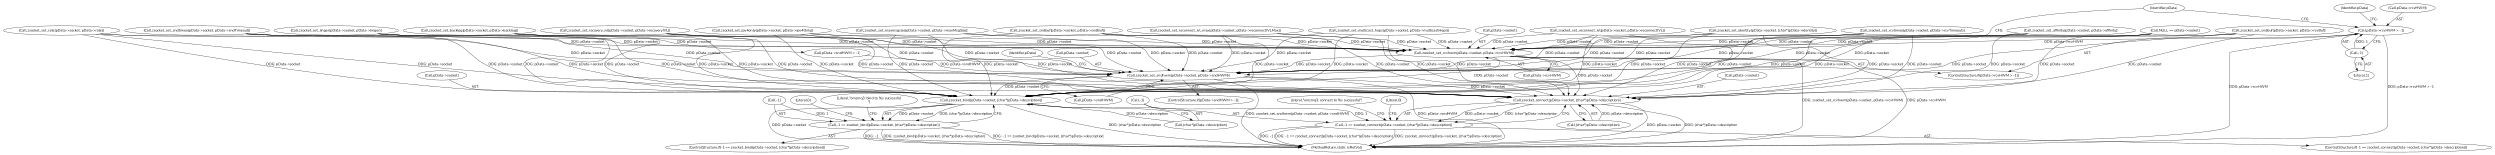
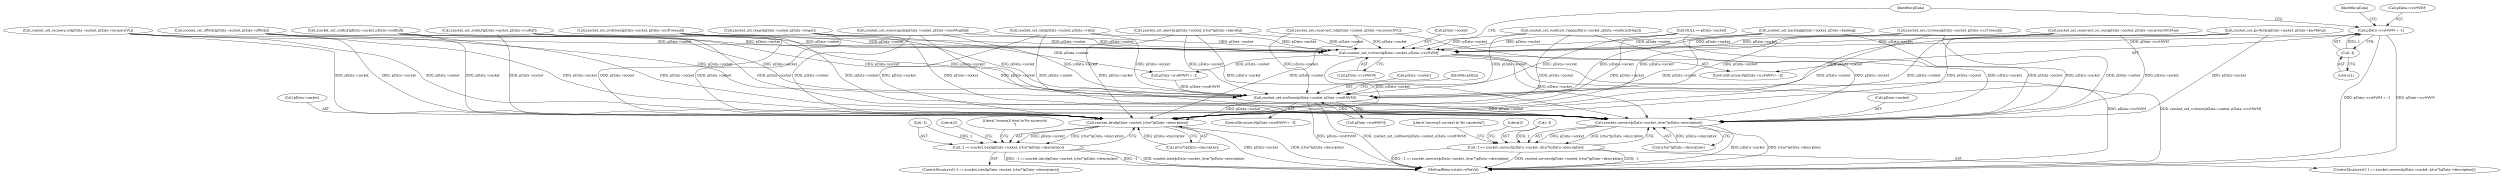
edge "(Call,zsocket_set_rcvhwm(pData->socket, pData->rcvHWM))" -> "(Call,zsocket_set_sndhwm(pData->socket, pData->sndHWM))": now "(Call,zsocket_set_rcvhwm(pData->socket, pData->rcvHWM))" -> "(Call,pData->sndHWM > -1)"
